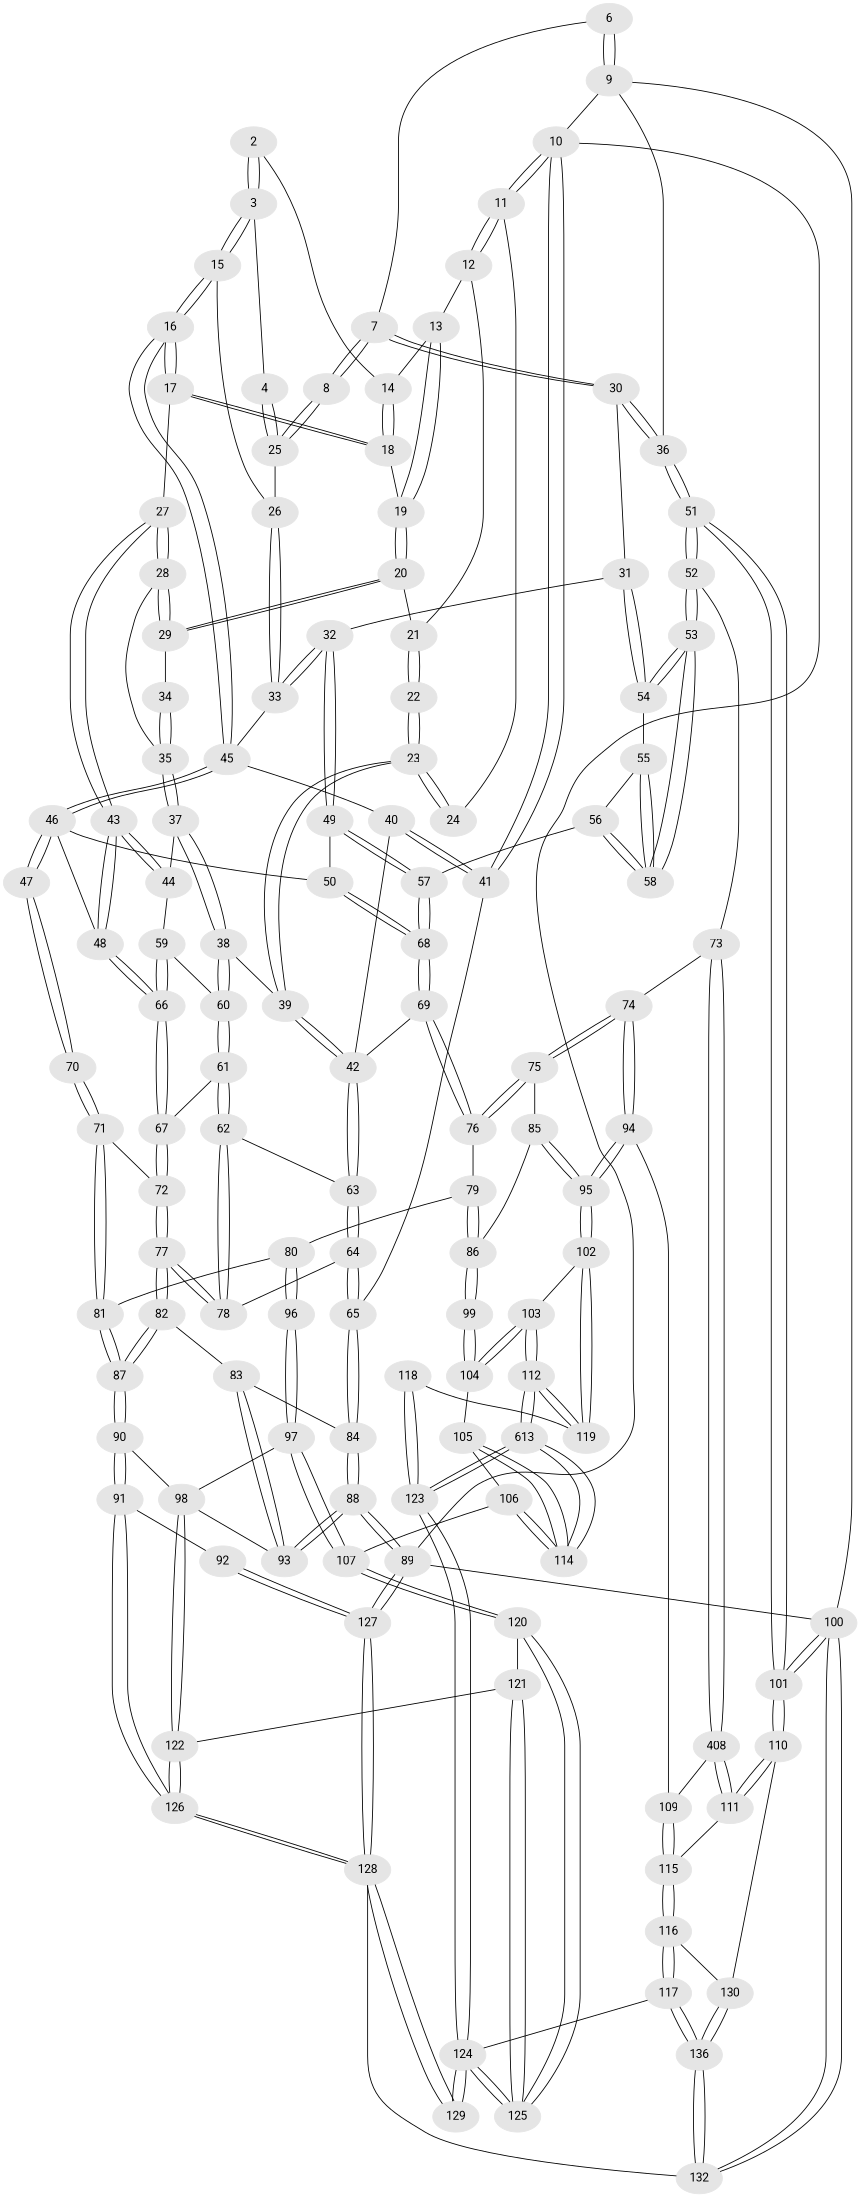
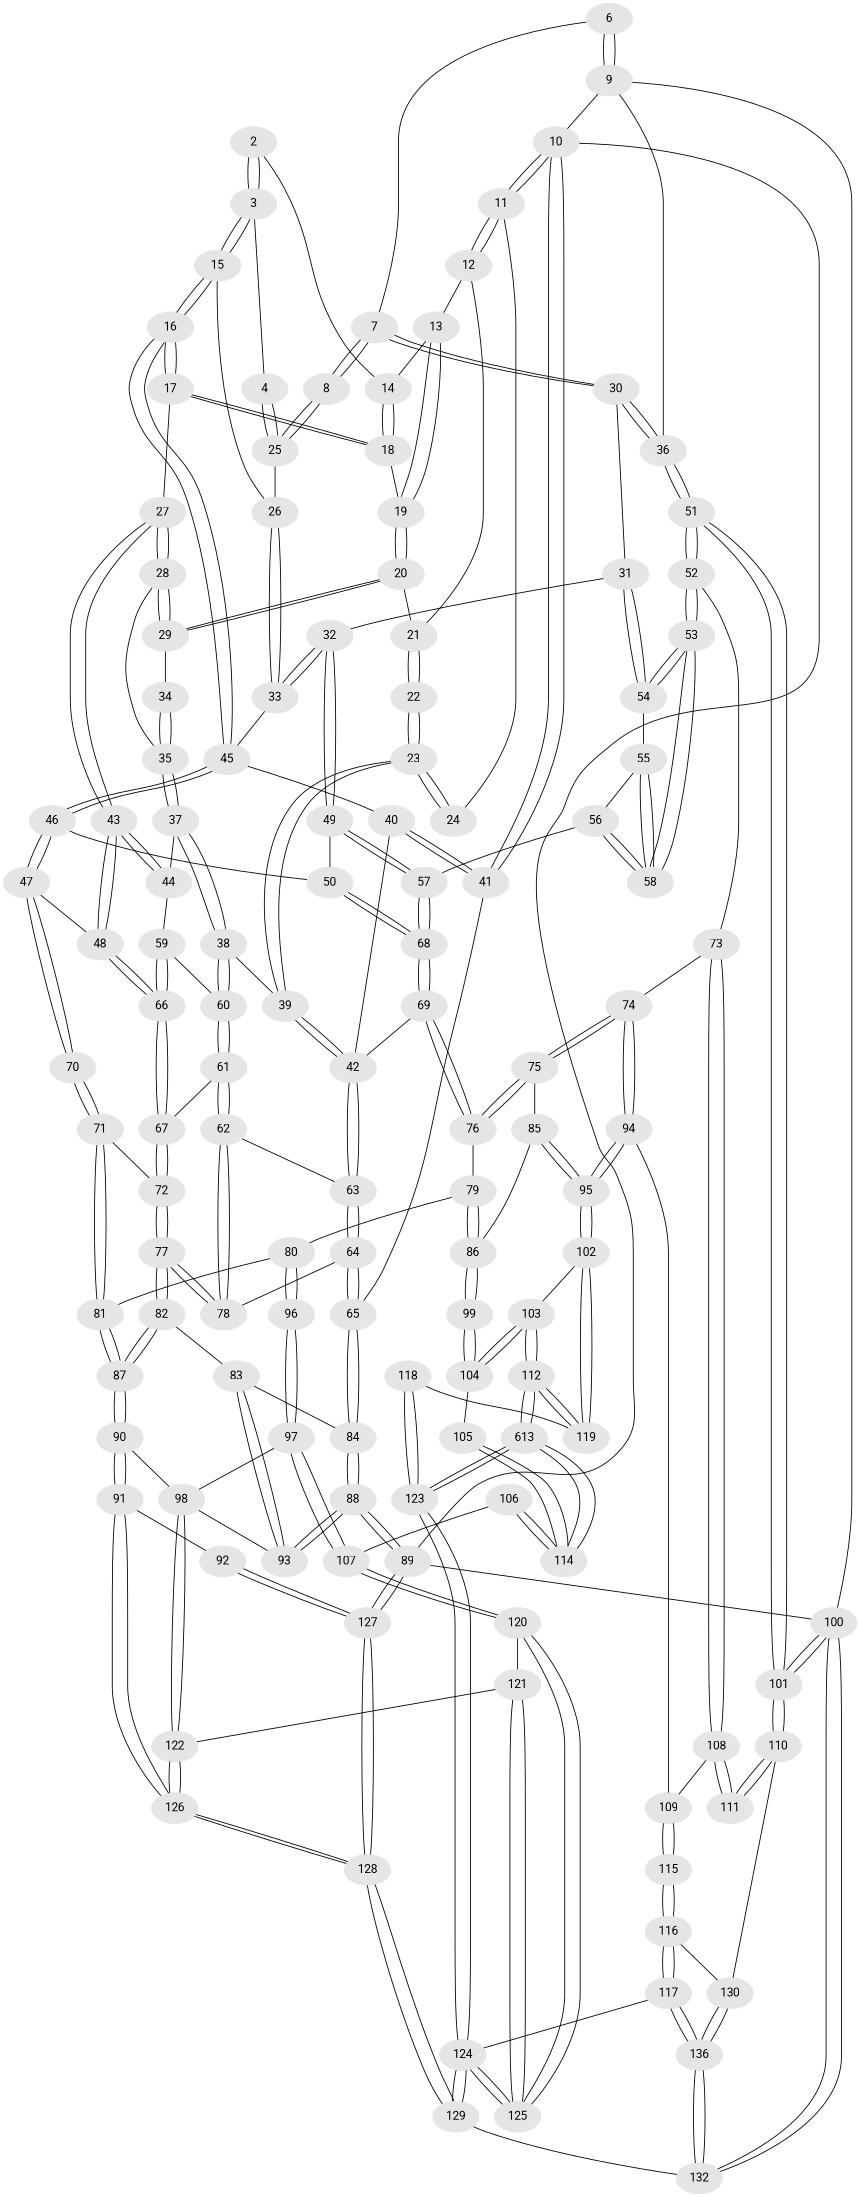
edge "46" -- "48": now "47" -- "48"
edge "105" -- "106": removed
node "408": label "408" -> "108"
edge "111" -- "115": removed
edge "128" -- "132": now "129" -- "132"
